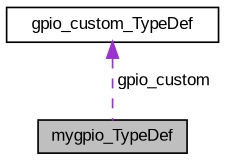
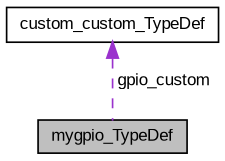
node "gpio_custom_TypeDef": label "gpio_custom_TypeDef" -> "custom_custom_TypeDef"
